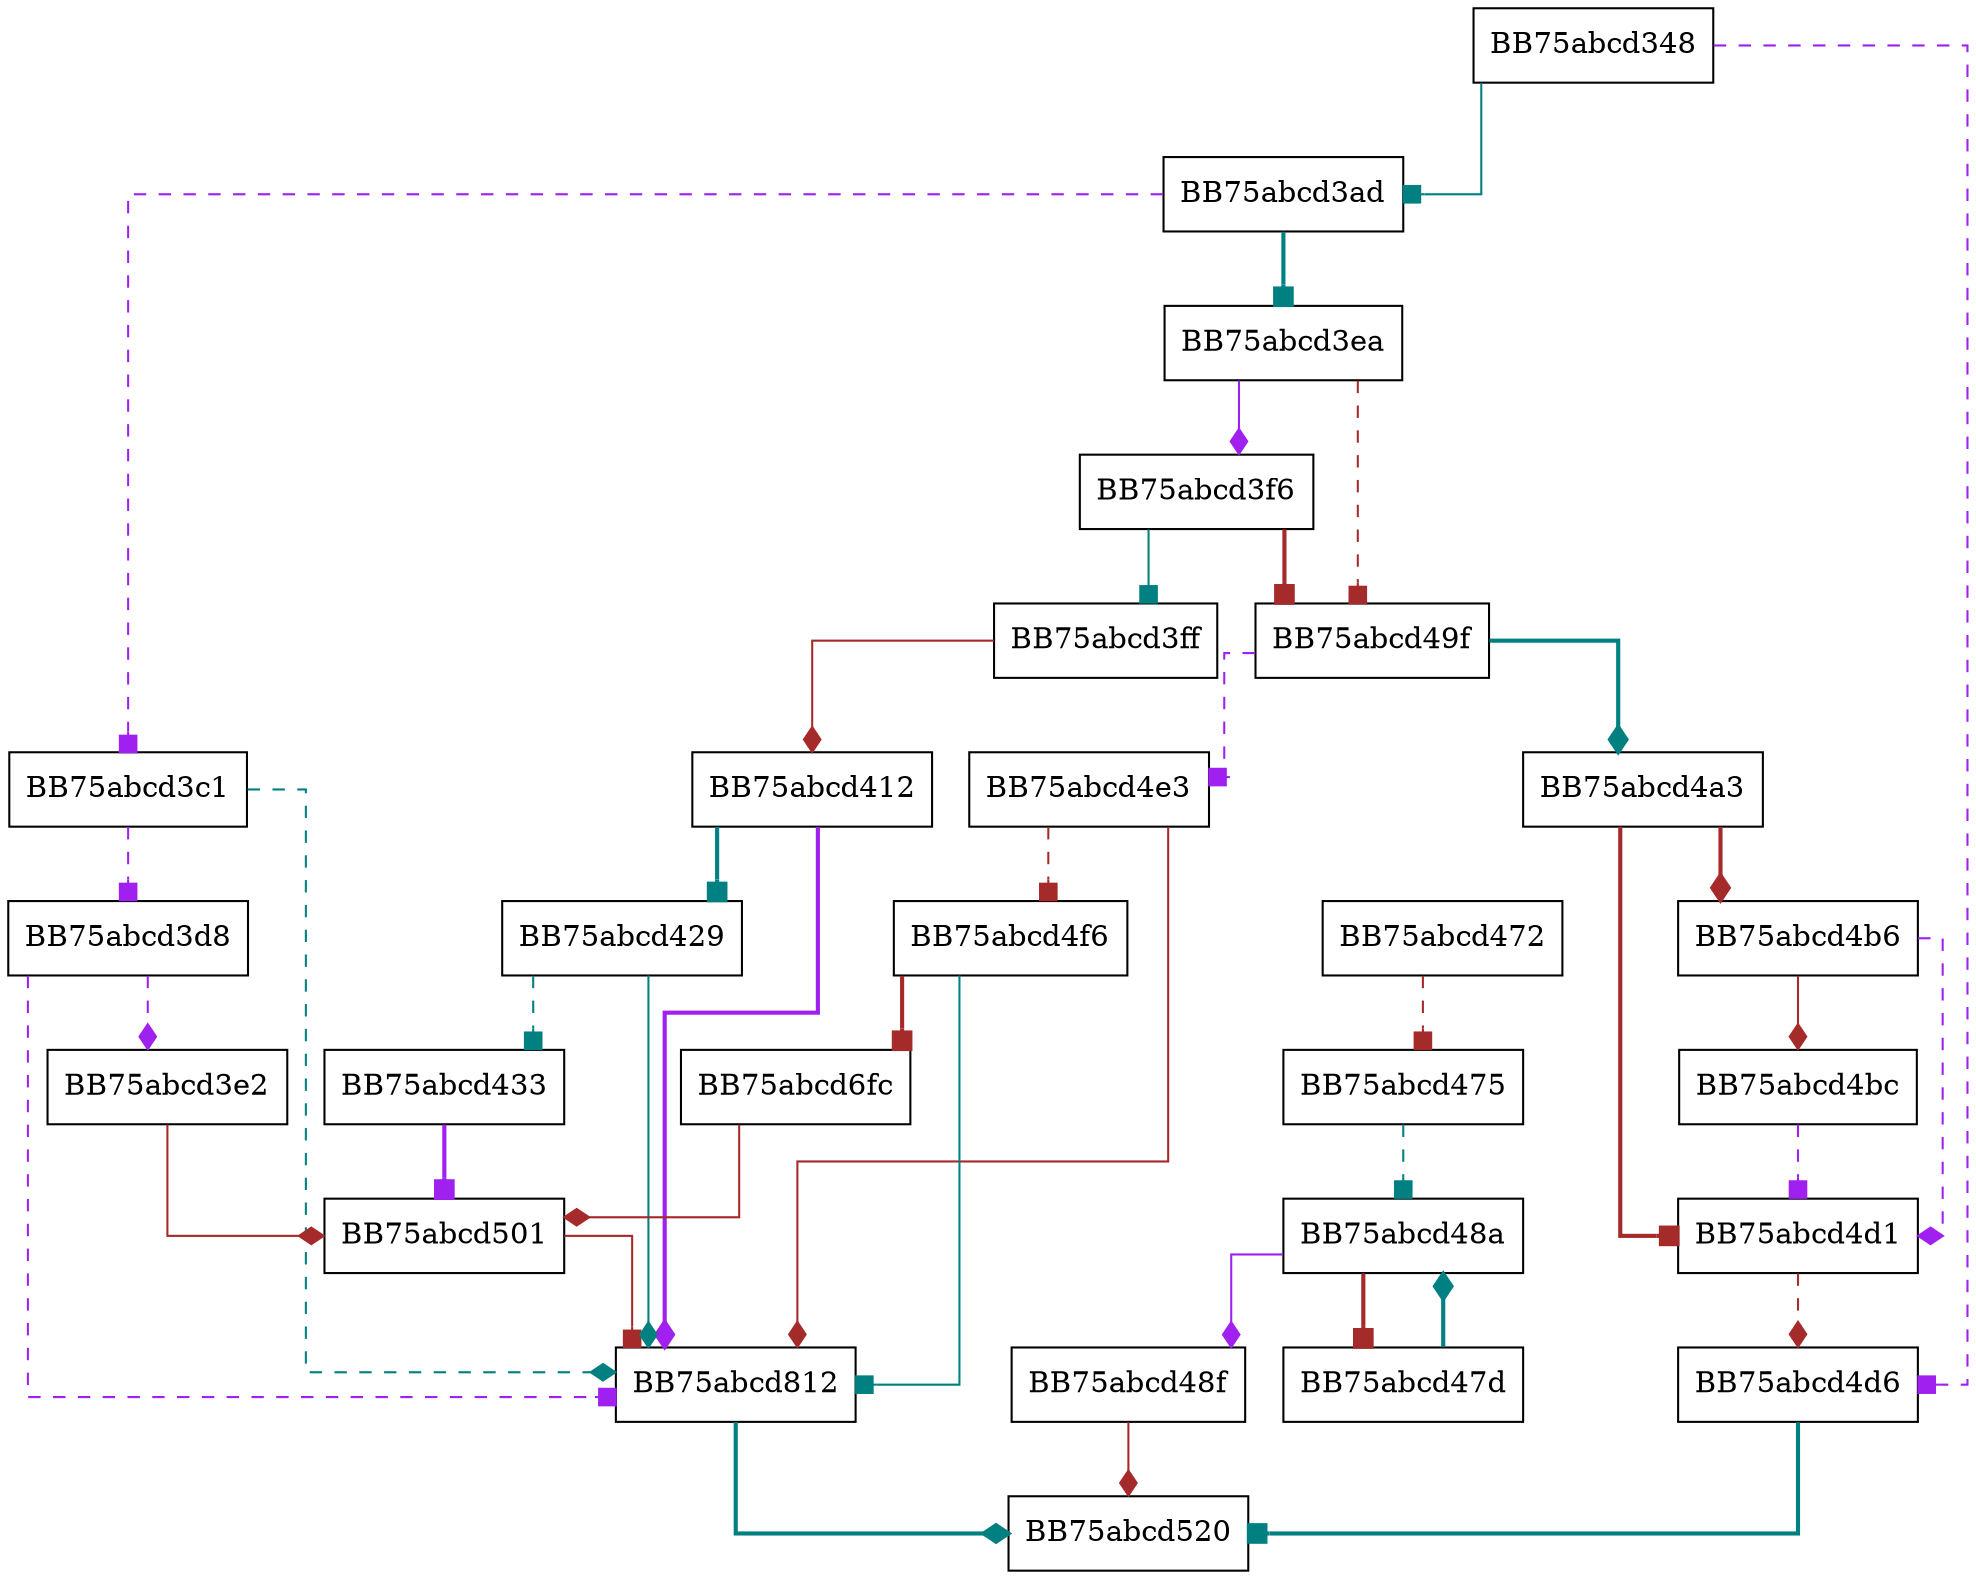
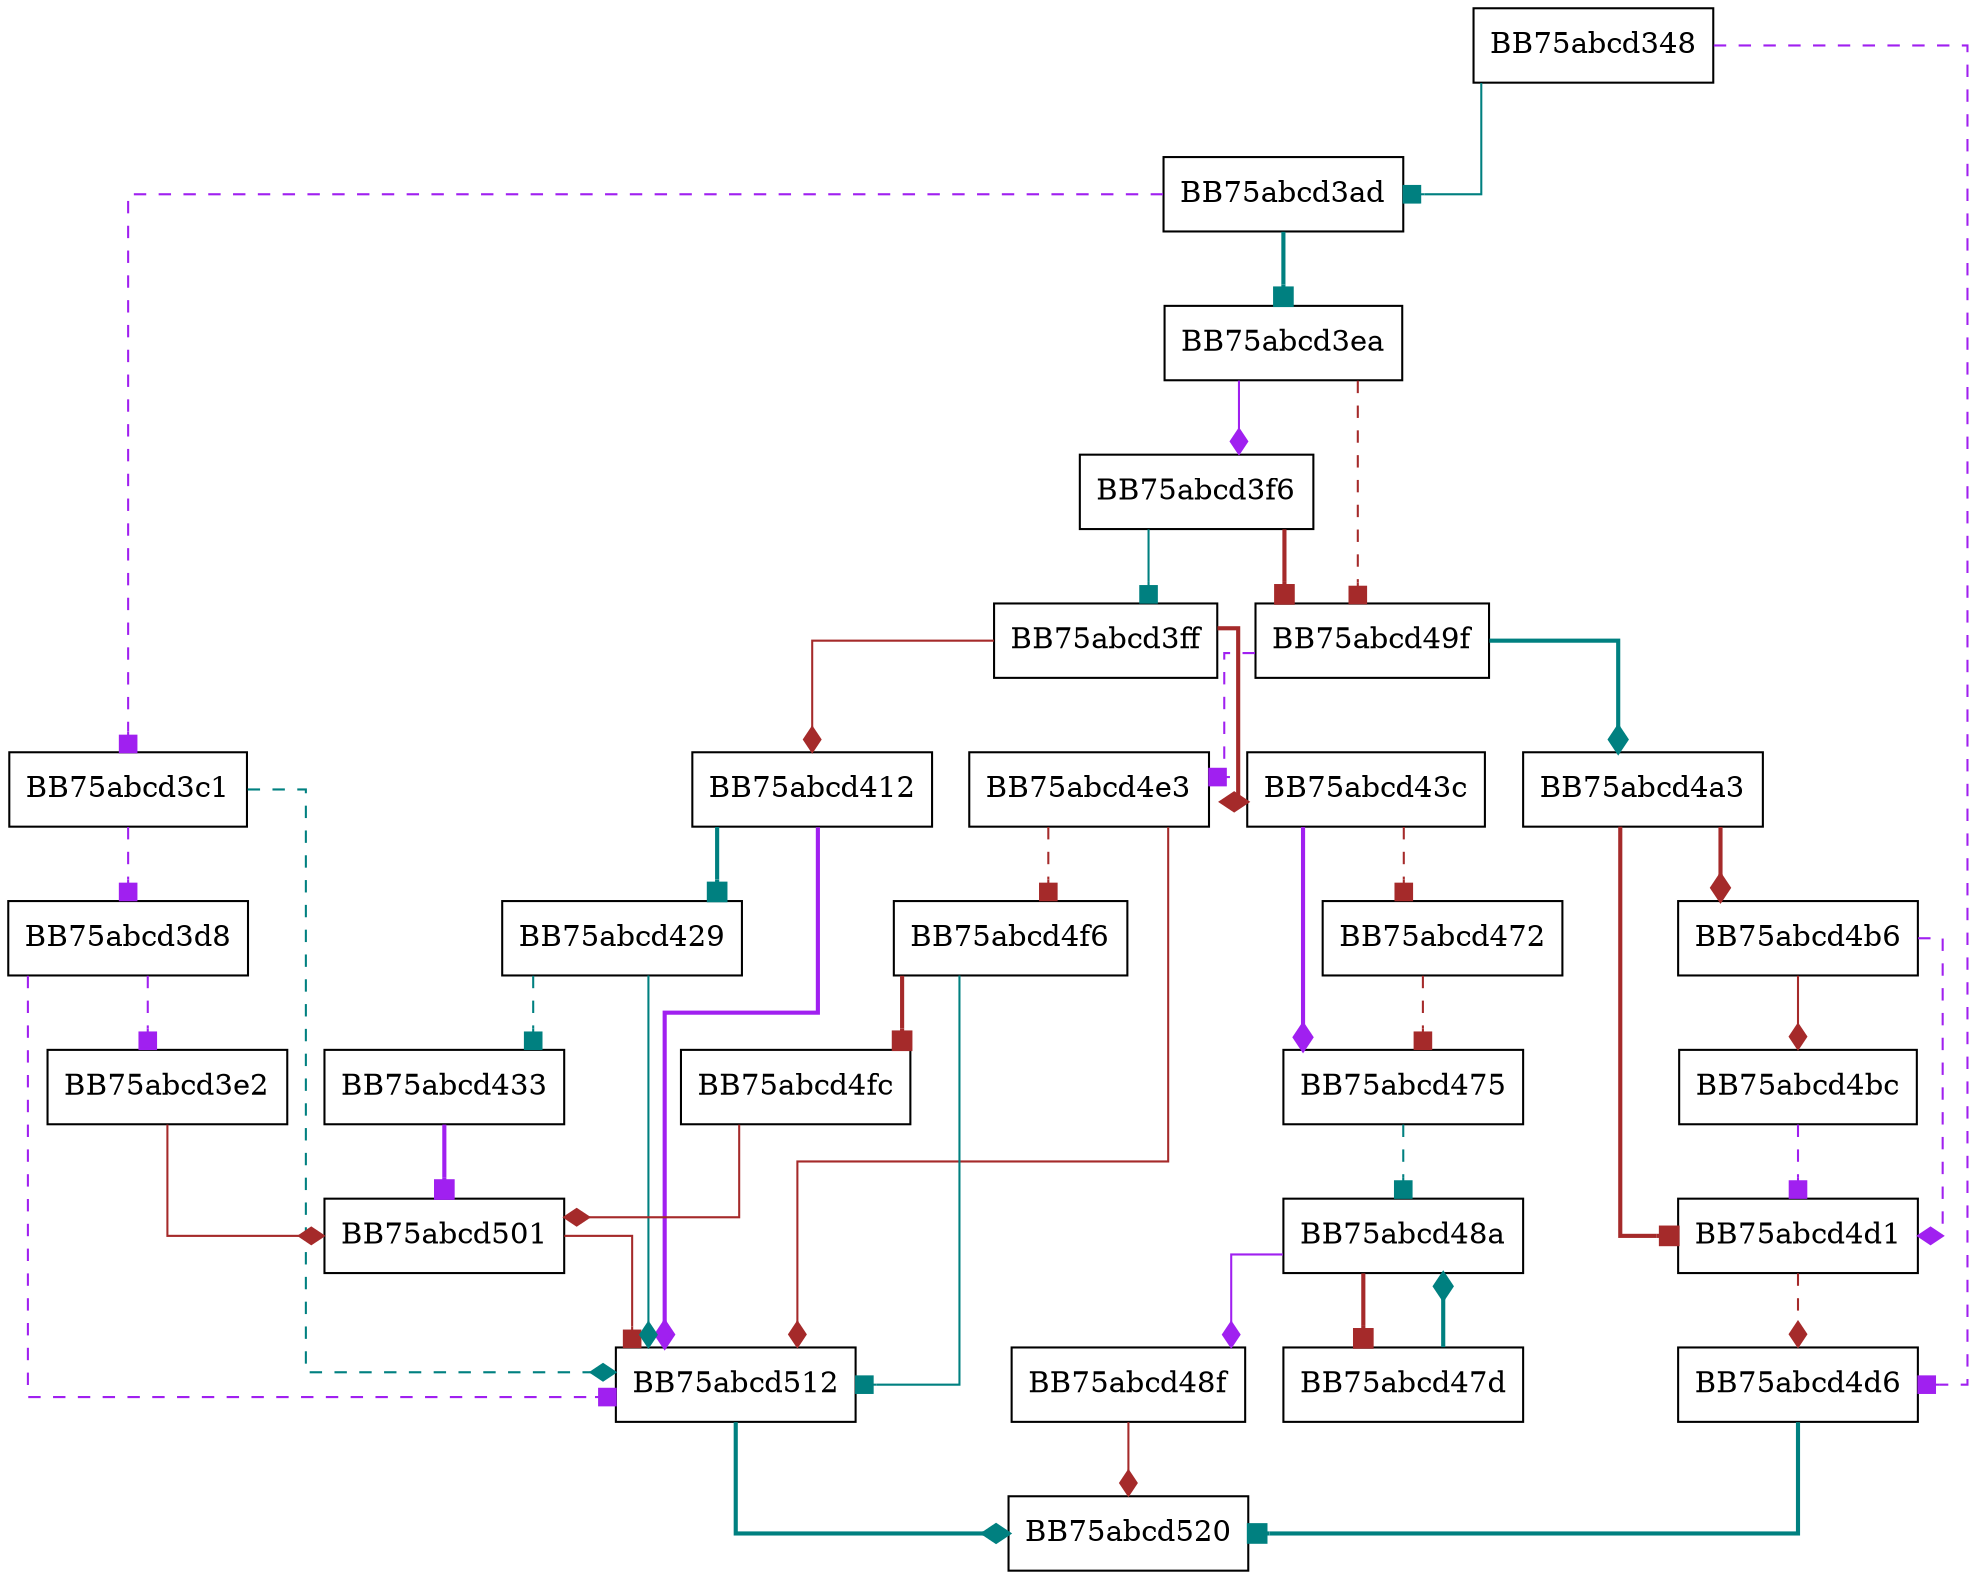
node "BB75abcd43c": added
edge "BB75abcd3d8" -> "BB75abcd3e2": arrowhead diamond -> box
node "BB75abcd6fc": label "BB75abcd6fc" -> "BB75abcd4fc"
node "BB75abcd812": label "BB75abcd812" -> "BB75abcd512"
